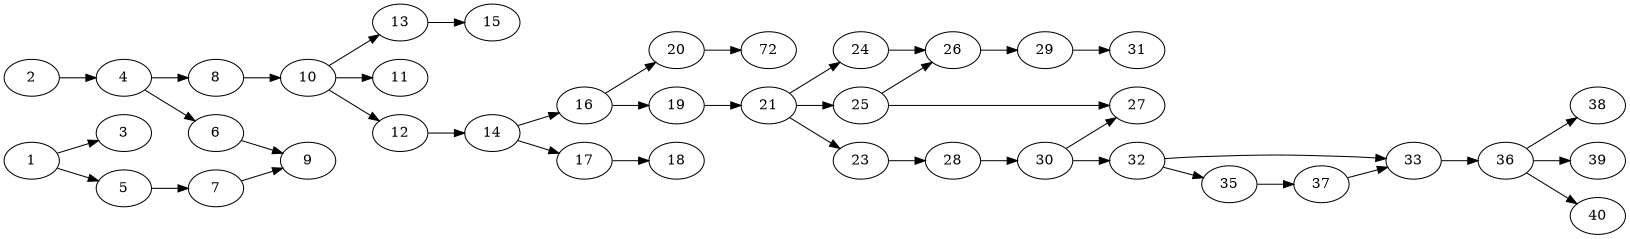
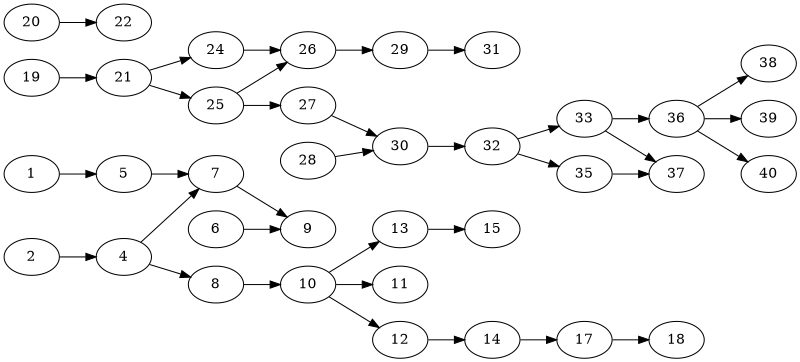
node "72": label "72" -> "22"
edge "4" -> "6": now "4" -> "7"
node "16": removed
node "3": removed
edge "30" -> "27": reversed
node "23": removed
edge "37" -> "33": reversed
